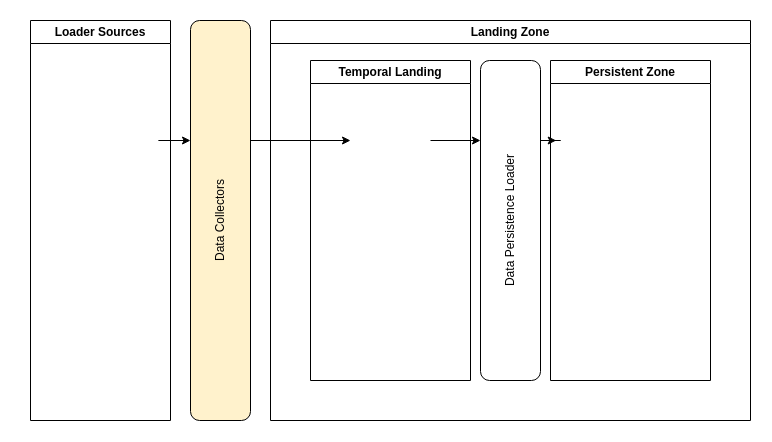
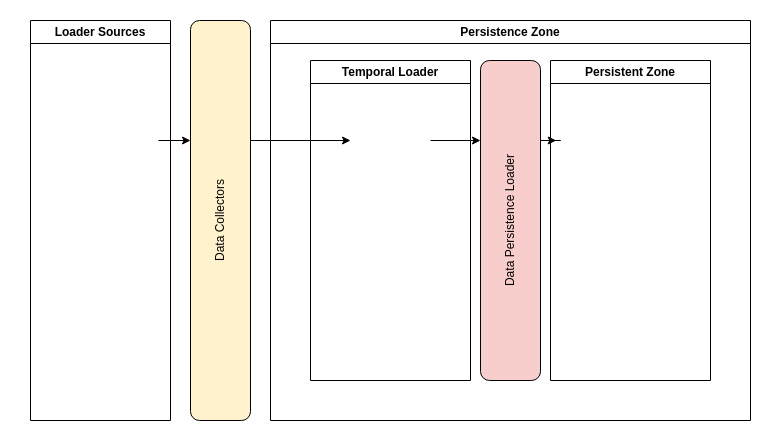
node "Landing Zone": label "Landing Zone" -> "Persistence Zone"
node "Temporal Landing": label "Temporal Landing" -> "Temporal Loader"
node "Data Persistence Loader": fillcolor #ffffff -> #f8cecc
